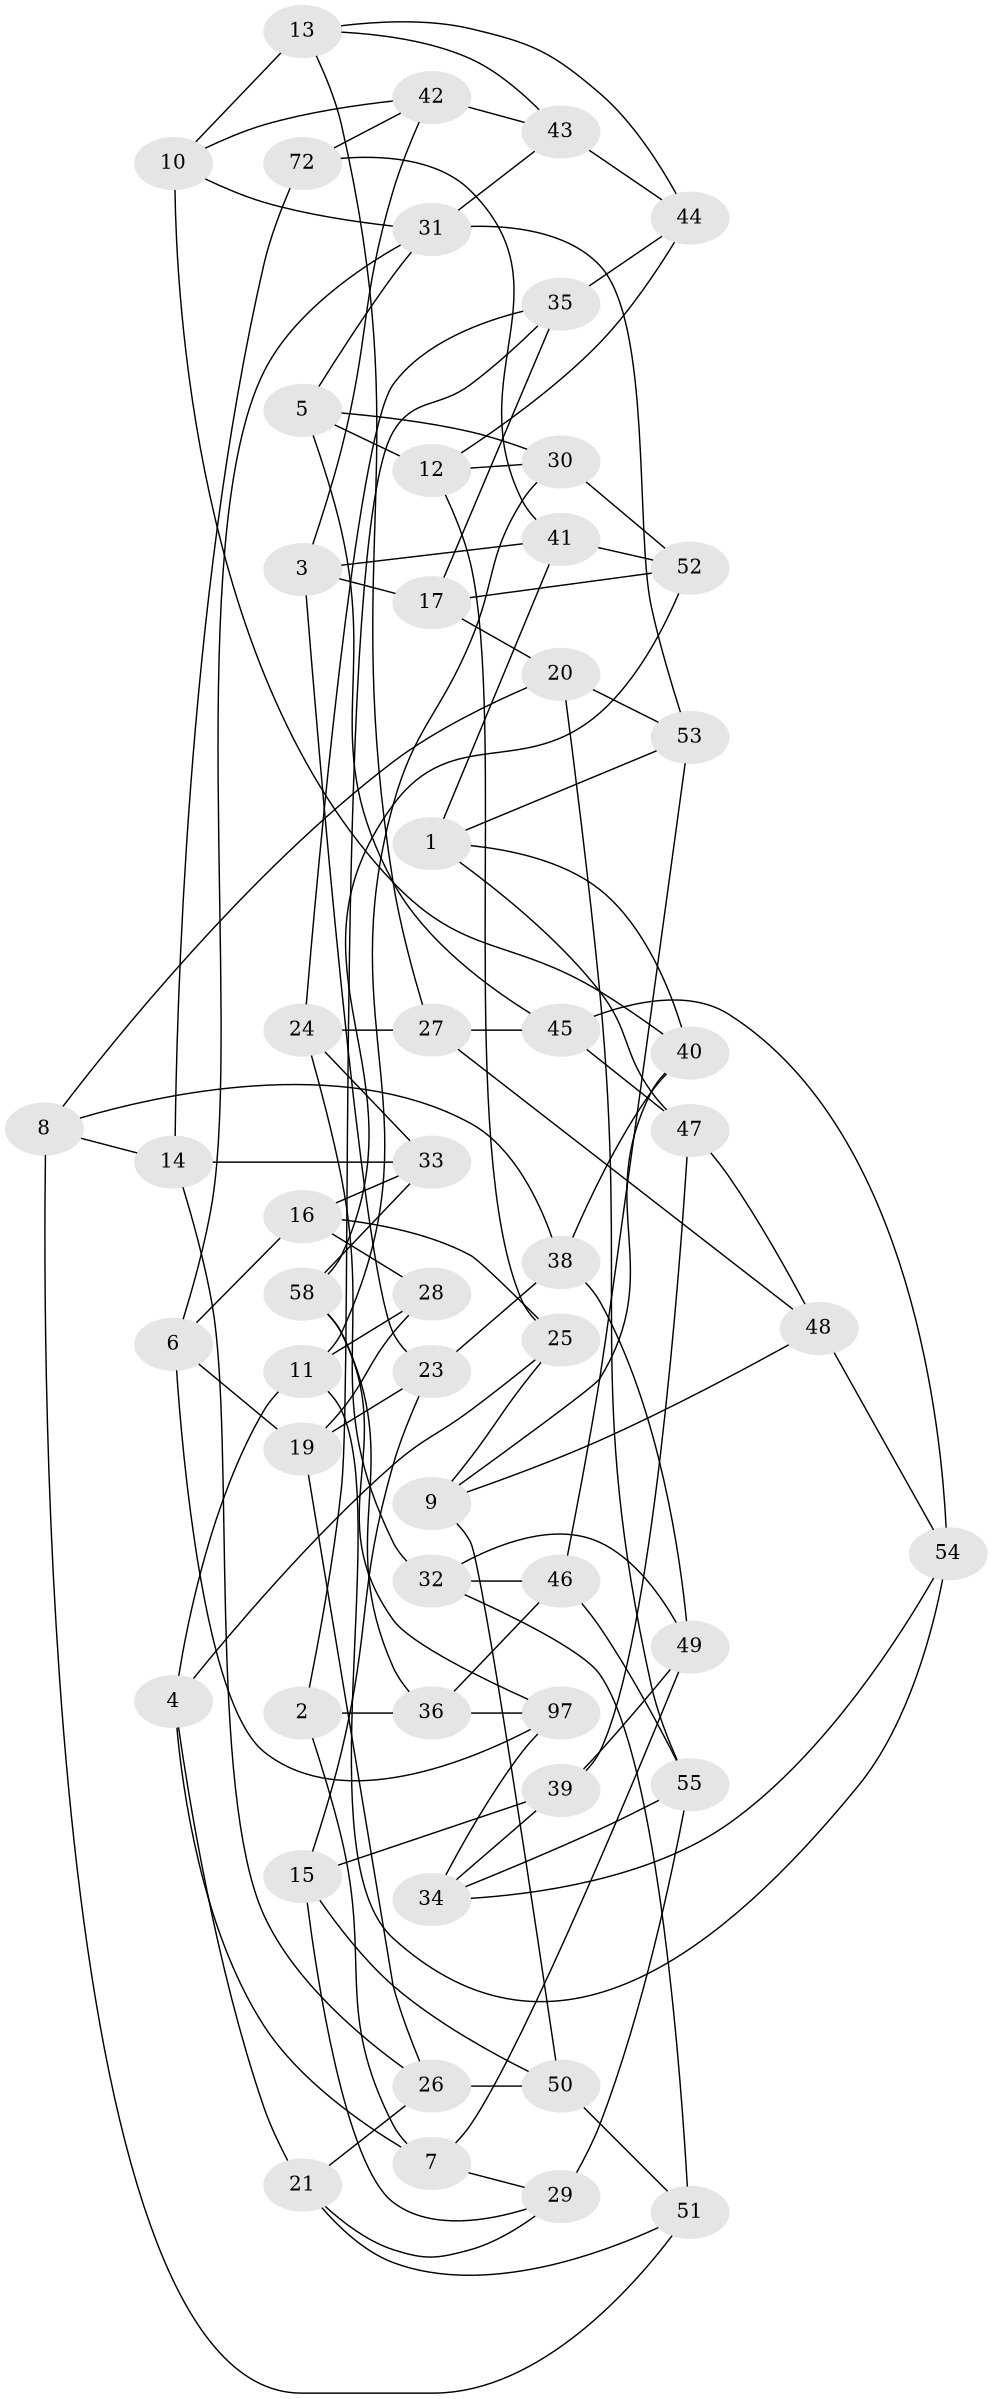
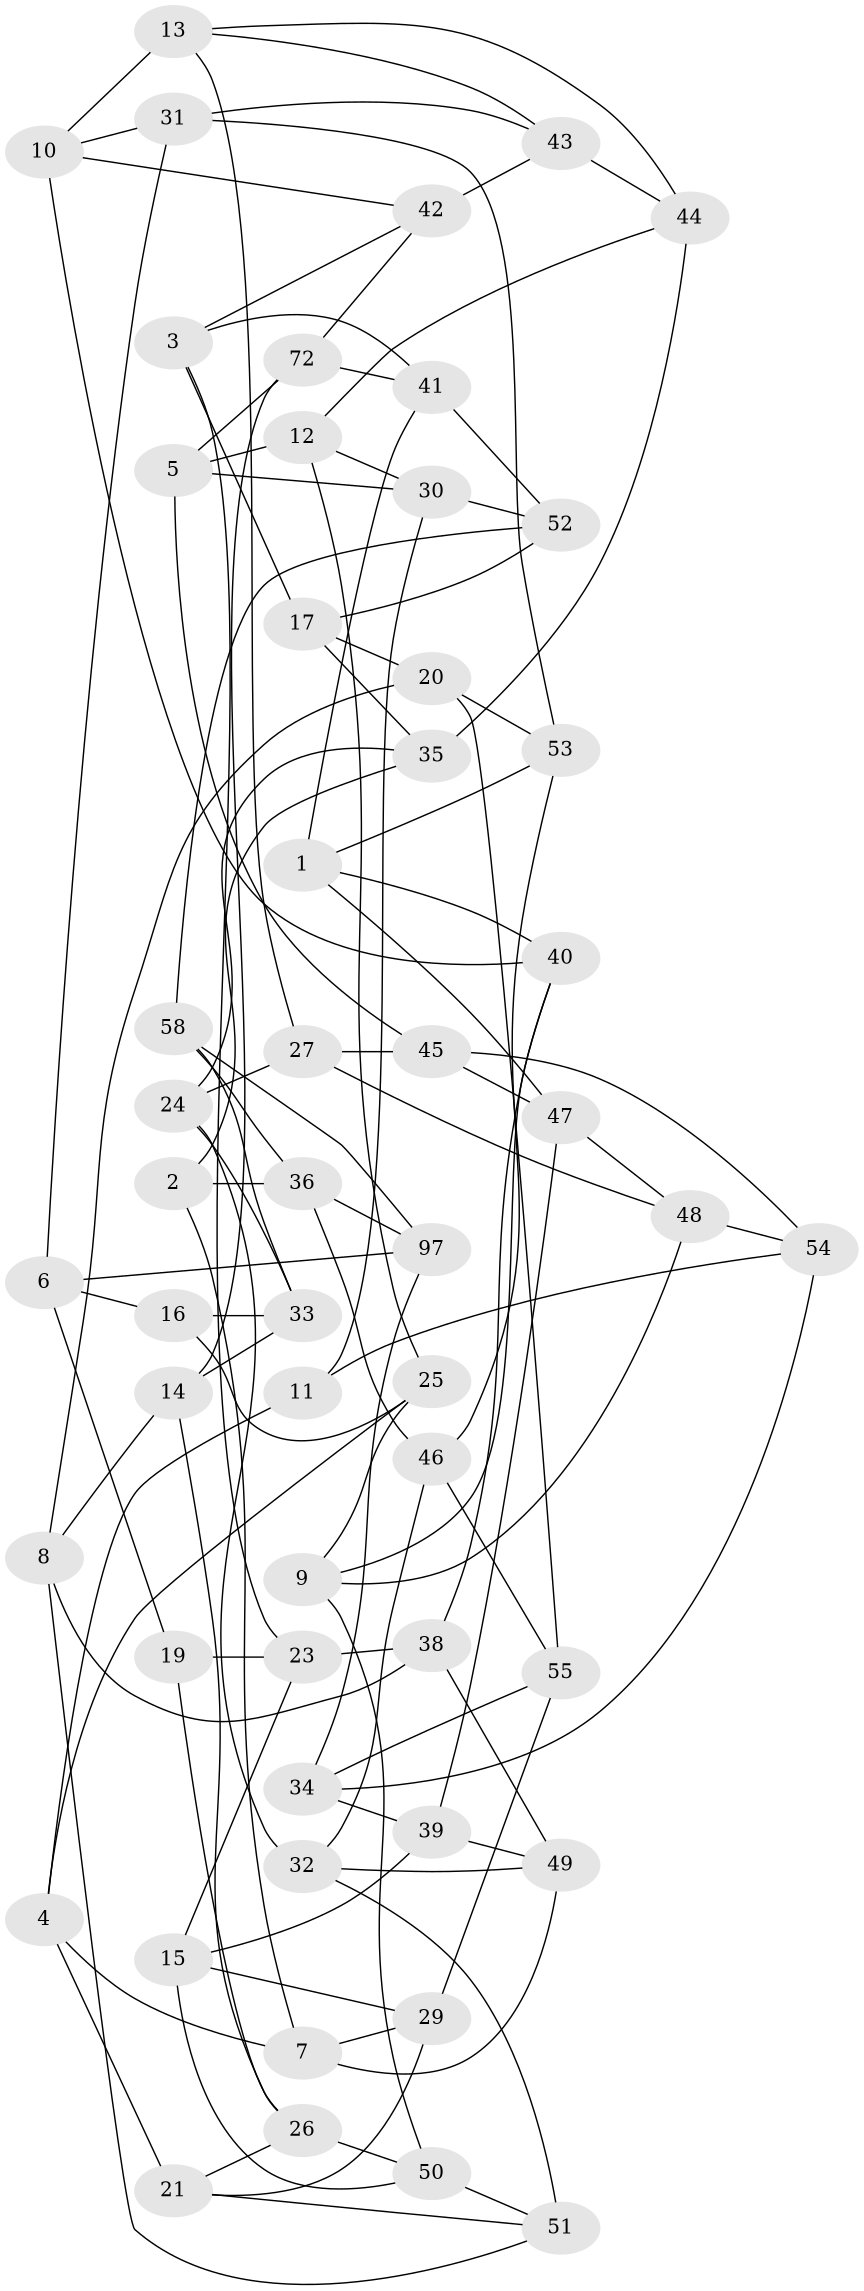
edge "31" -- "5": now "72" -- "5"
node "28": removed
